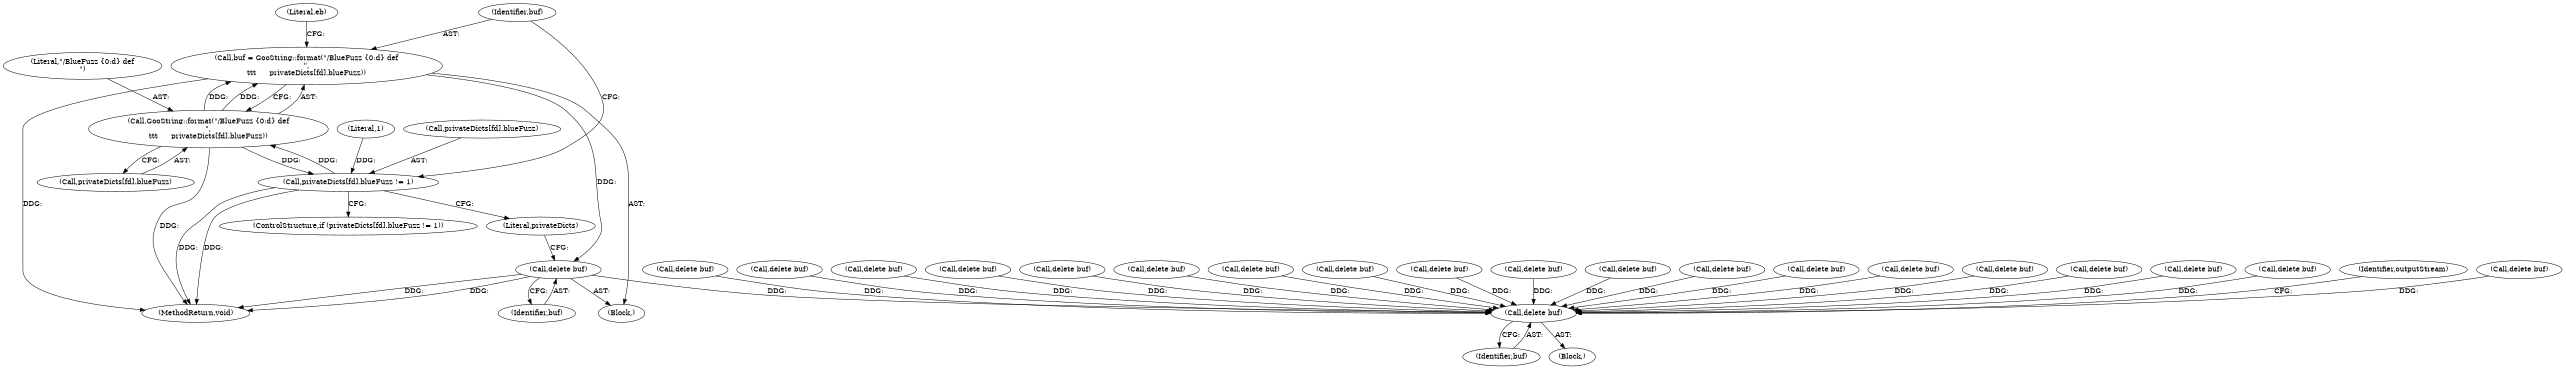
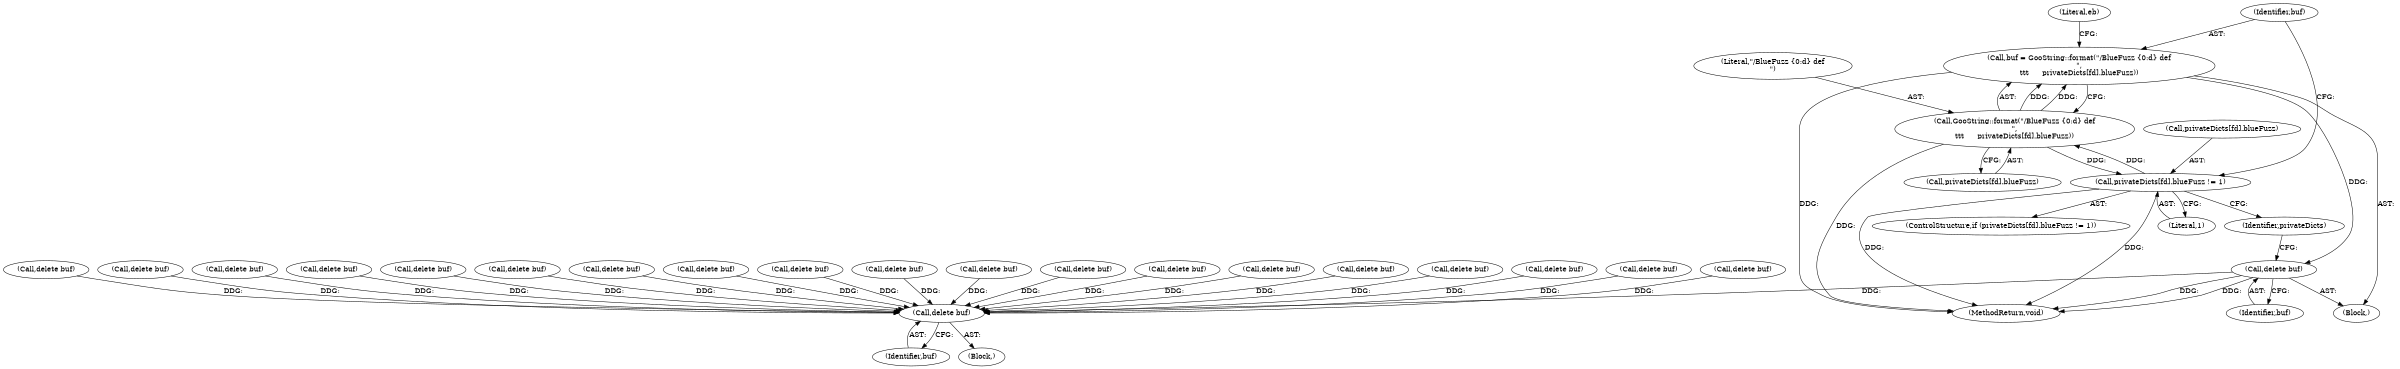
edge "(Literal,1)" -> "(Call,privateDicts[fd].blueFuzz != 1)": label "DDG: " -> "AST: "
edge "(Call,privateDicts[fd].blueFuzz != 1)" -> "(Literal,1)": added, label "CFG:"
edge "(Call,privateDicts[fd].blueFuzz != 1)" -> "(ControlStructure,if (privateDicts[fd].blueFuzz != 1))": label "CFG: " -> "AST: "
node "(Literal,privateDicts)": label "(Literal,privateDicts)" -> "(Identifier,privateDicts)"
node "(Identifier,outputStream)": removed
